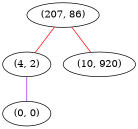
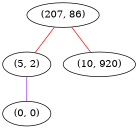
node "(4, 2)": label "(4, 2)" -> "(5, 2)"
